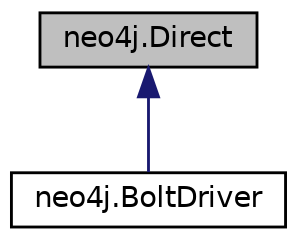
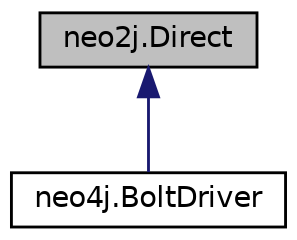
node "neo4j.Direct": label "neo4j.Direct" -> "neo2j.Direct"
